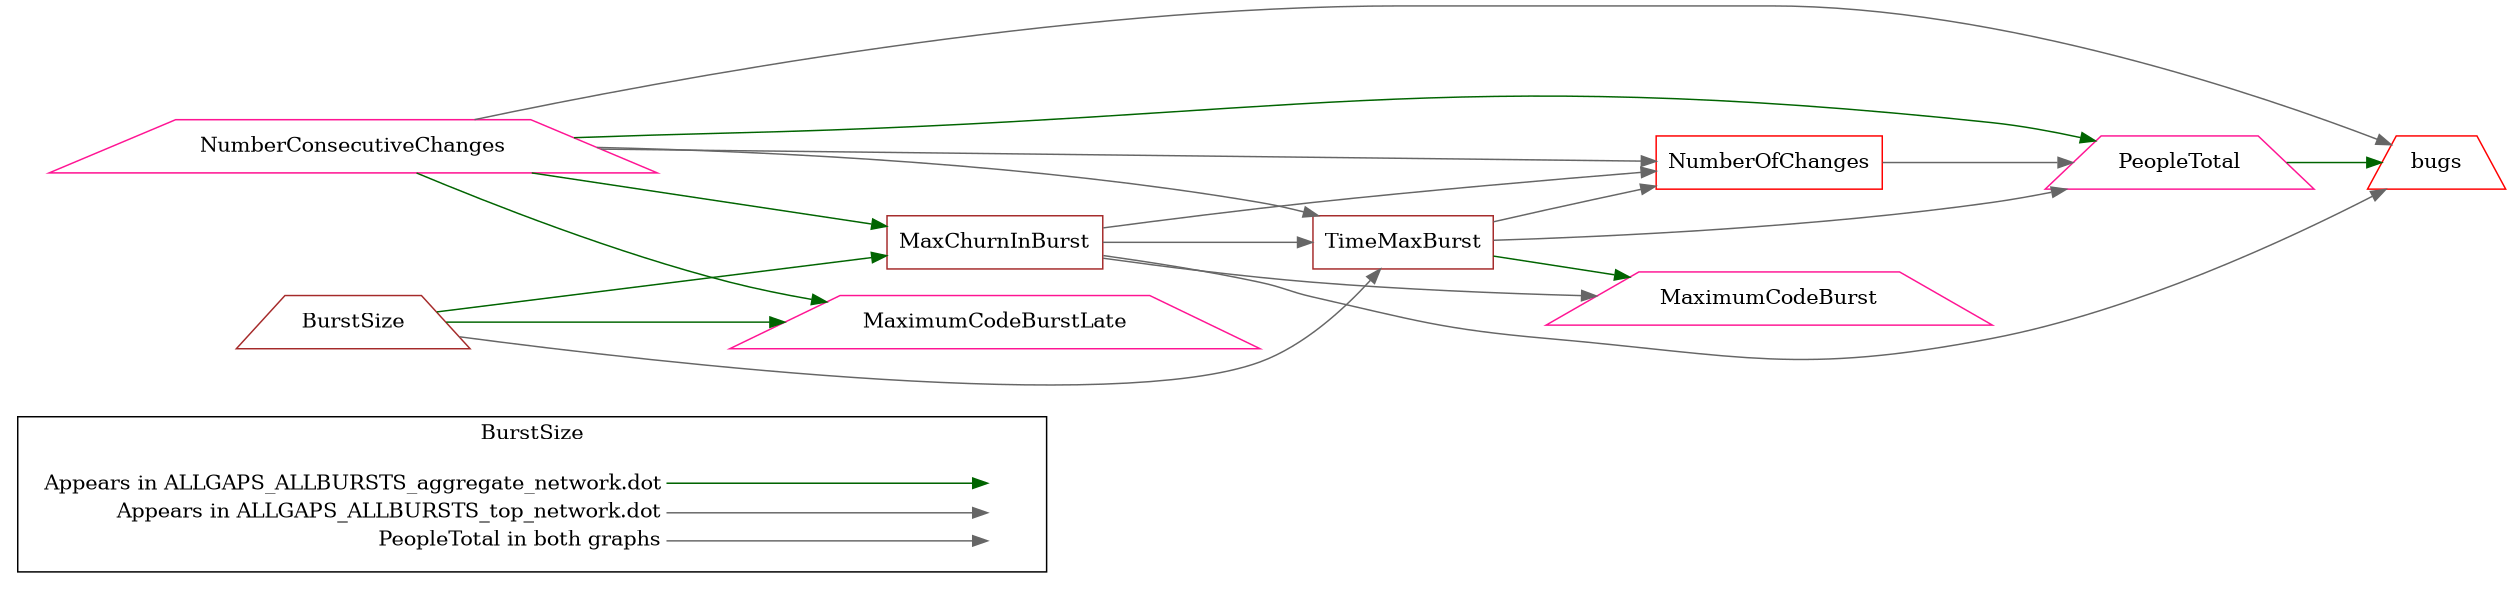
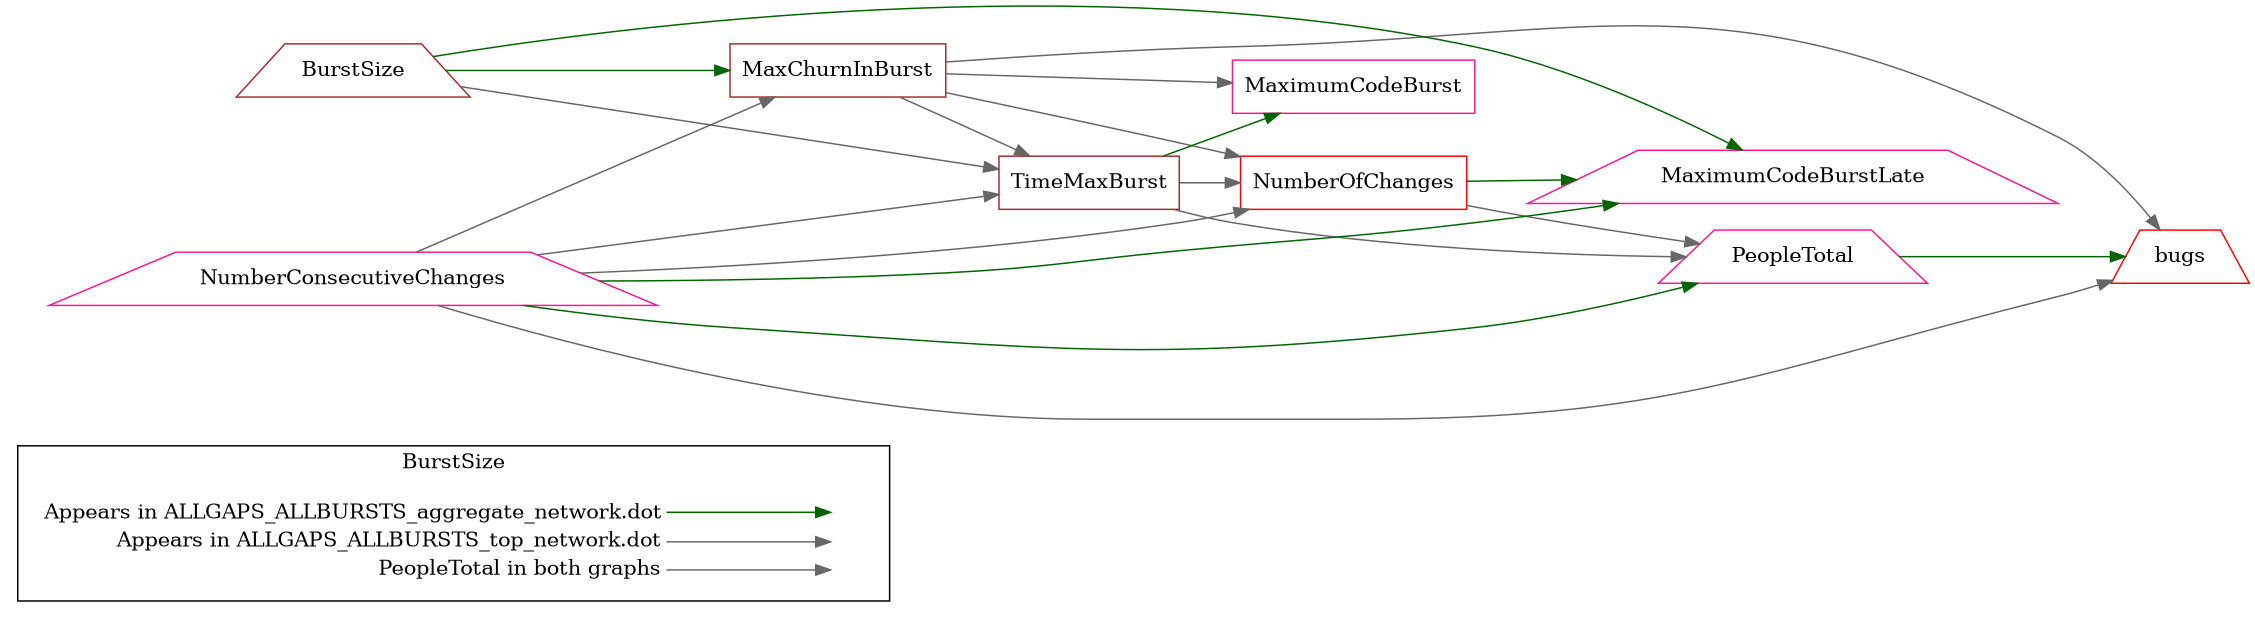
edge "NumberOfChanges" -> "MaximumCodeBurstLate": added
edge "NumberConsecutiveChanges" -> "MaxChurnInBurst": color darkgreen -> gray40
node "MaximumCodeBurst": shape trapezium -> box
